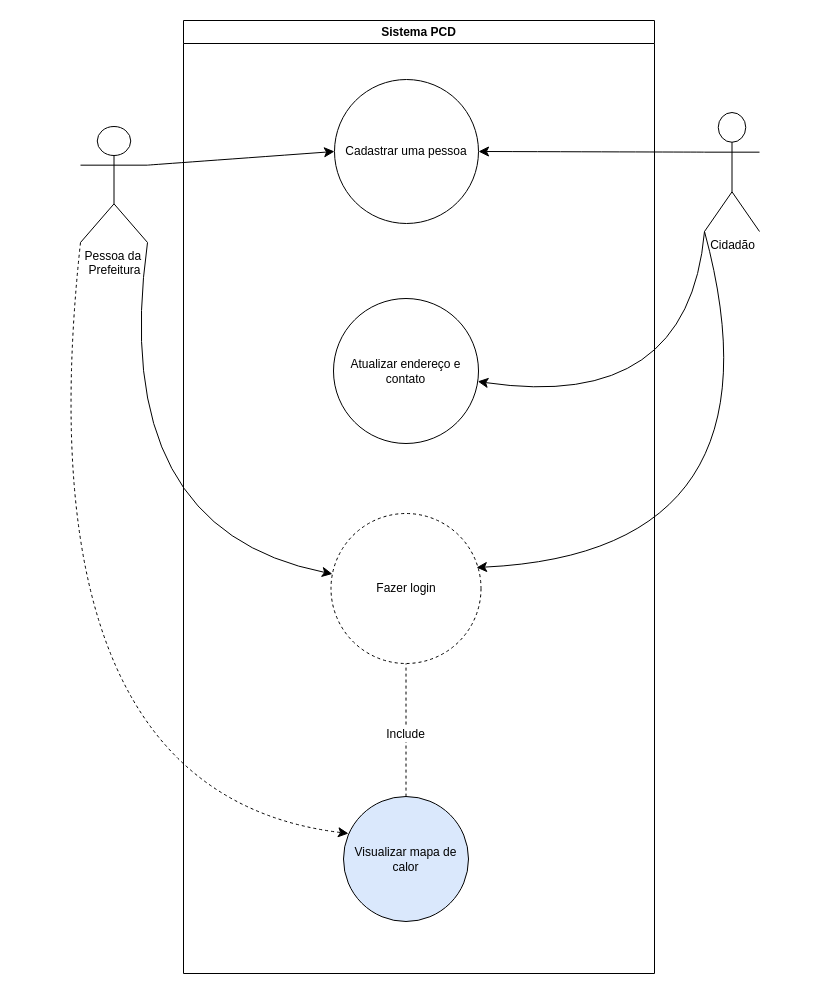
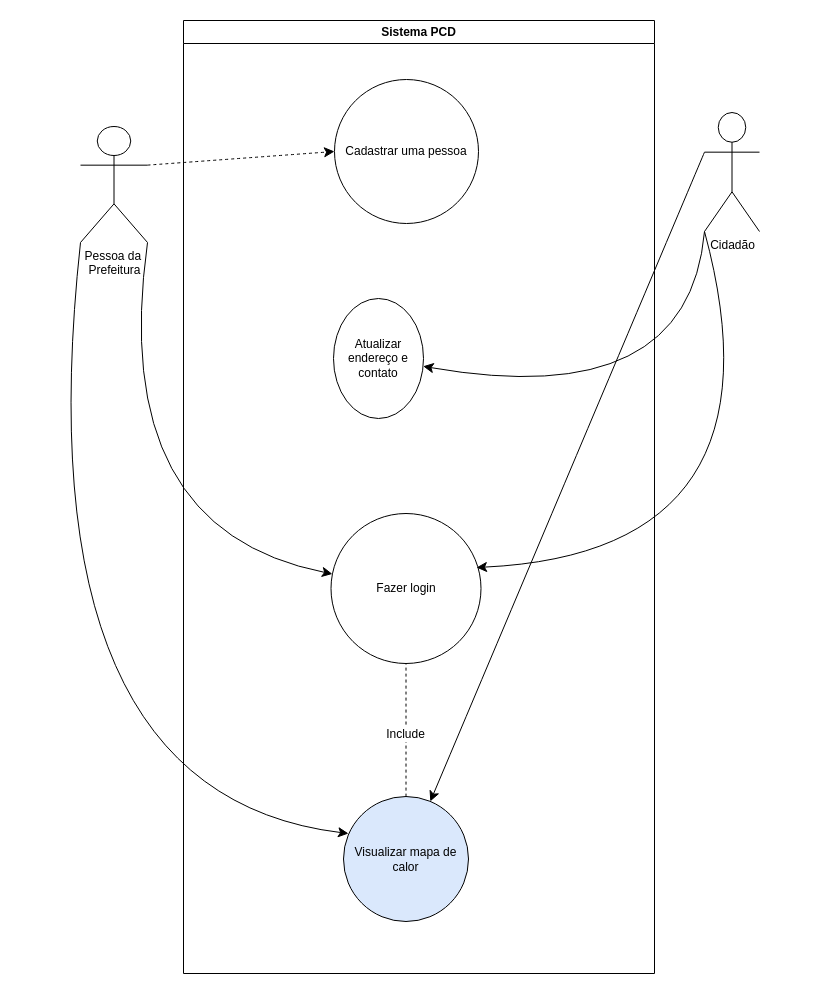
edge "Cidadão" -> "Cadastrar uma pessoa": now "Cidadão" -> "Visualizar mapa de calor"
edge "Pessoa da Prefeitura" -> "Cadastrar uma pessoa": style solid -> dashed
node "Atualizar endereço e contato": size 145x145 -> 90x120
node "Fazer login": style dashed -> solid
edge "Pessoa da Prefeitura" -> "Visualizar mapa de calor": style dashed -> solid
